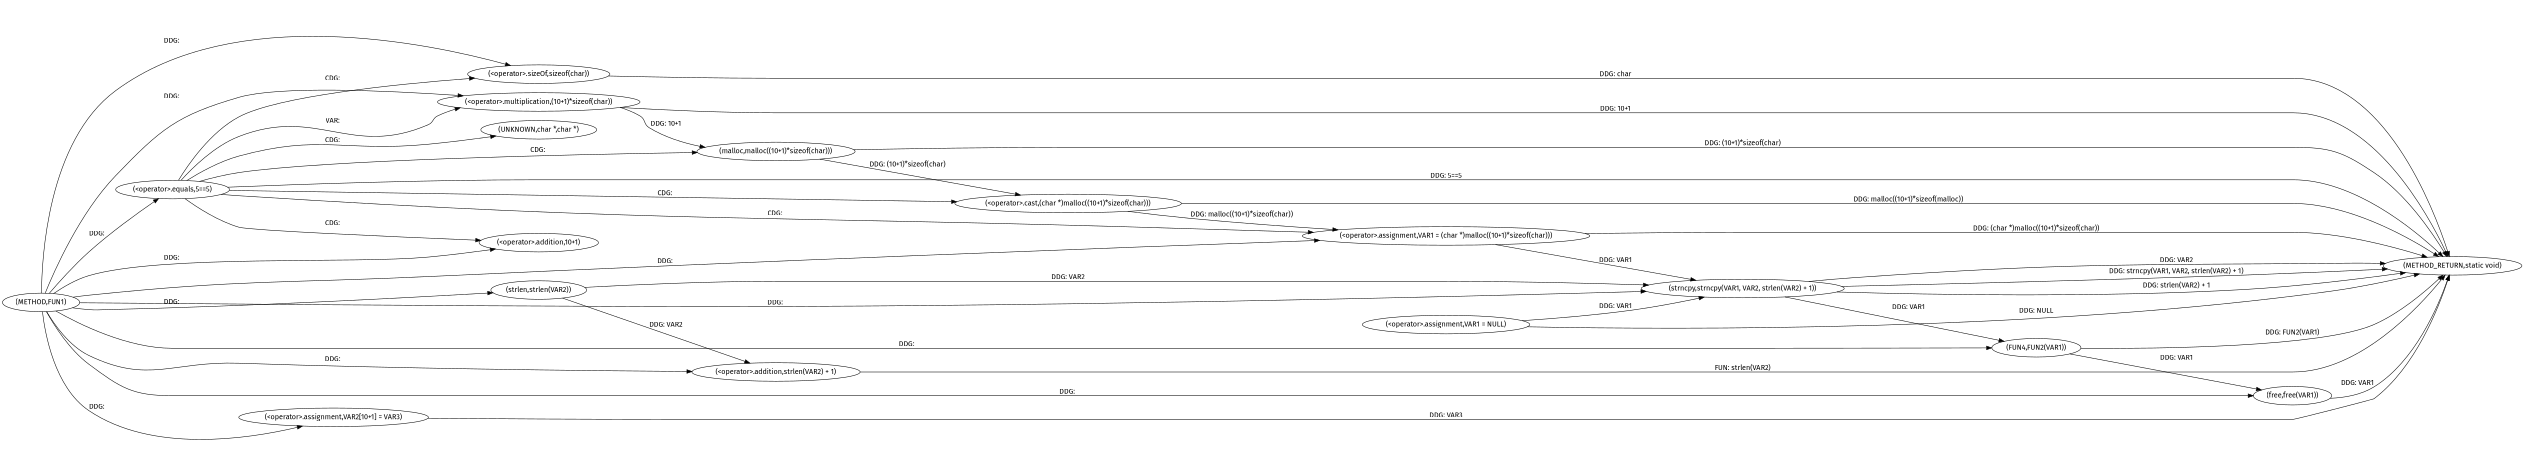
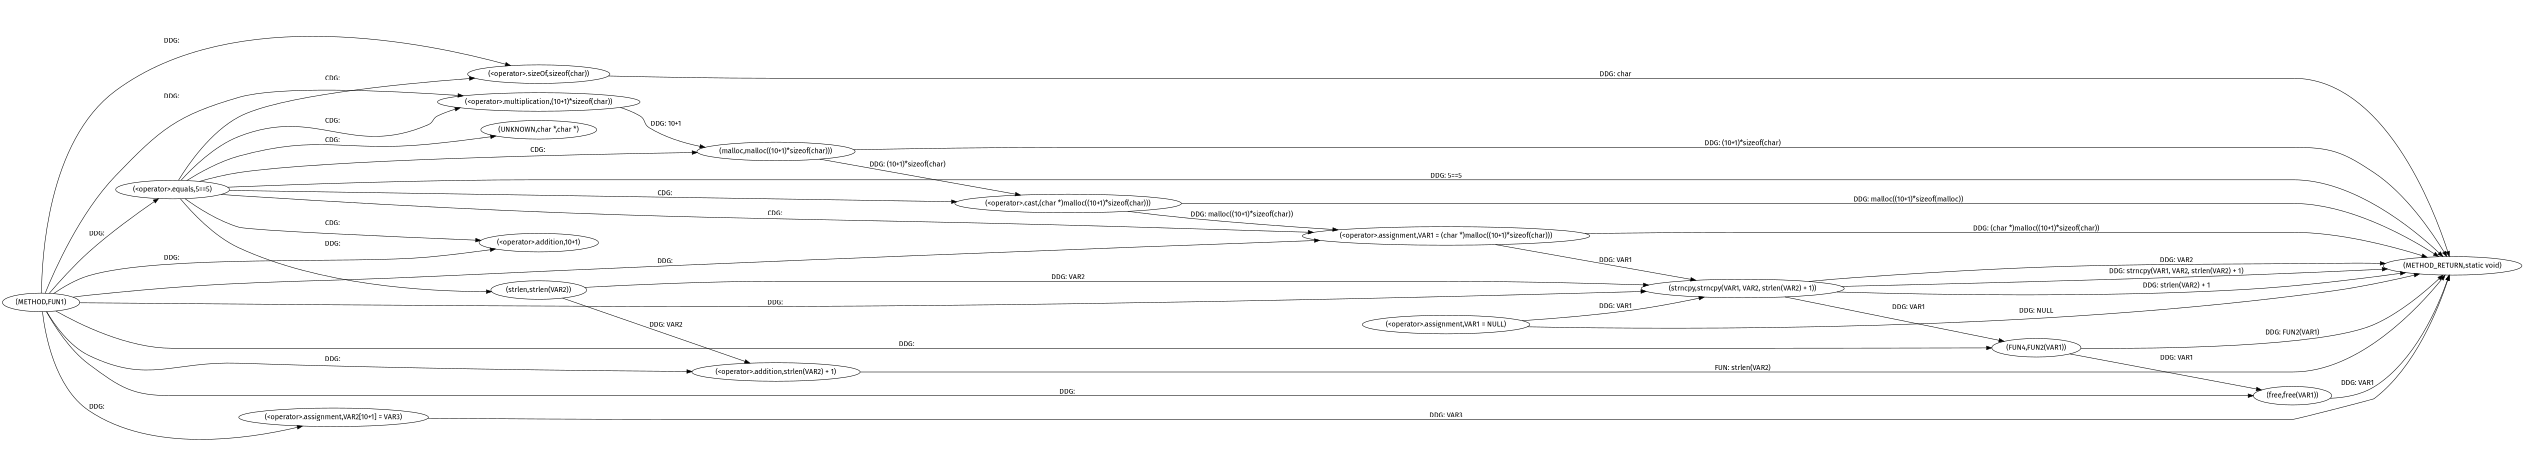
edge "(<operator>.multiplication,(10+1)*sizeof(char))" -> "(METHOD_RETURN,static void)": removed, label "DDG: 10+1"
edge "(<operator>.equals,5==5)" -> "(<operator>.multiplication,(10+1)*sizeof(char))": label "VAR: " -> "CDG: "
edge "(METHOD,FUN1)" -> "(strlen,strlen(VAR2))": now "(<operator>.equals,5==5)" -> "(strlen,strlen(VAR2))"
